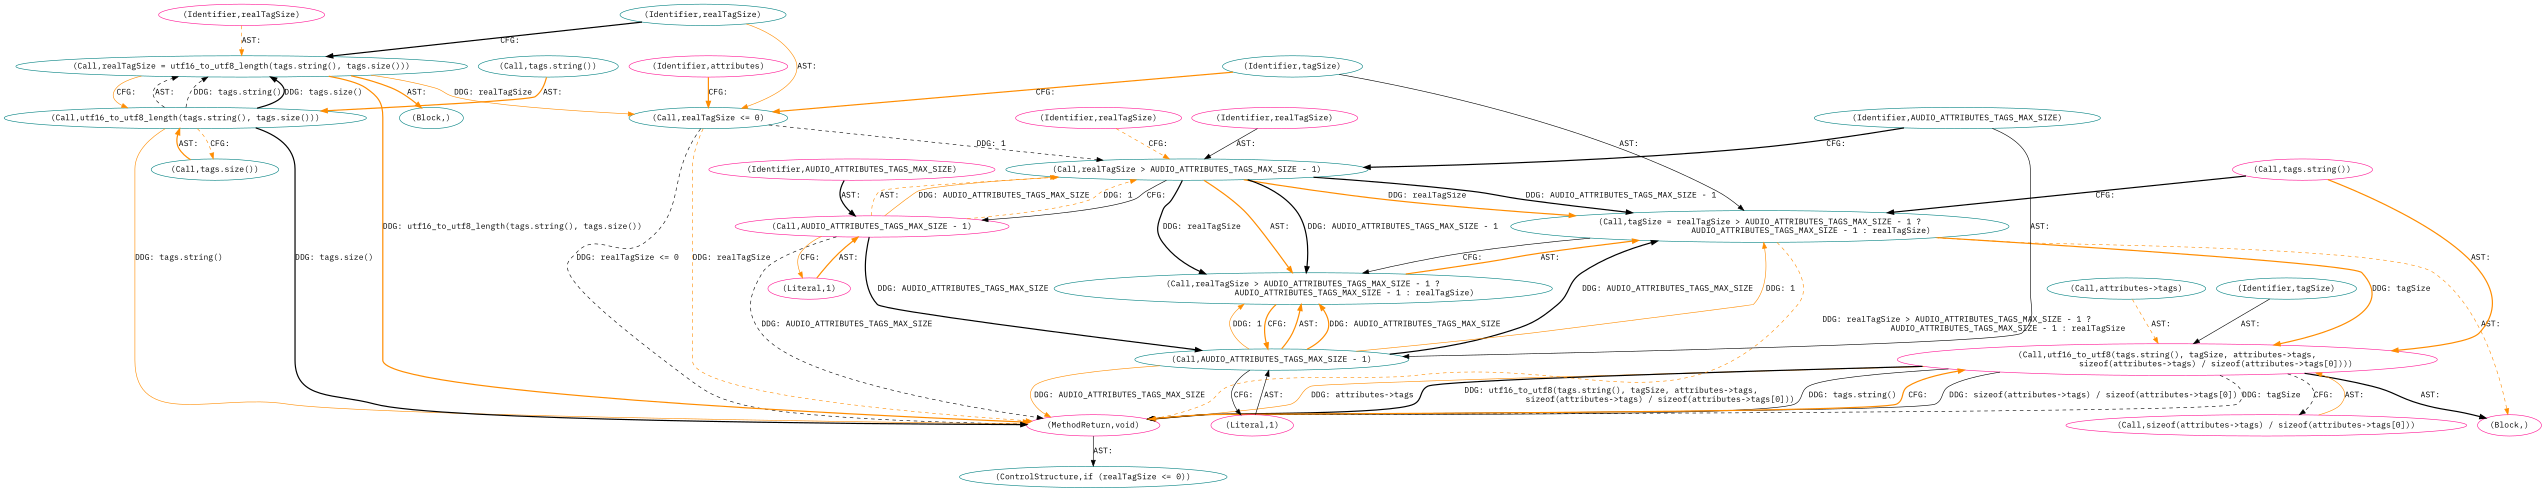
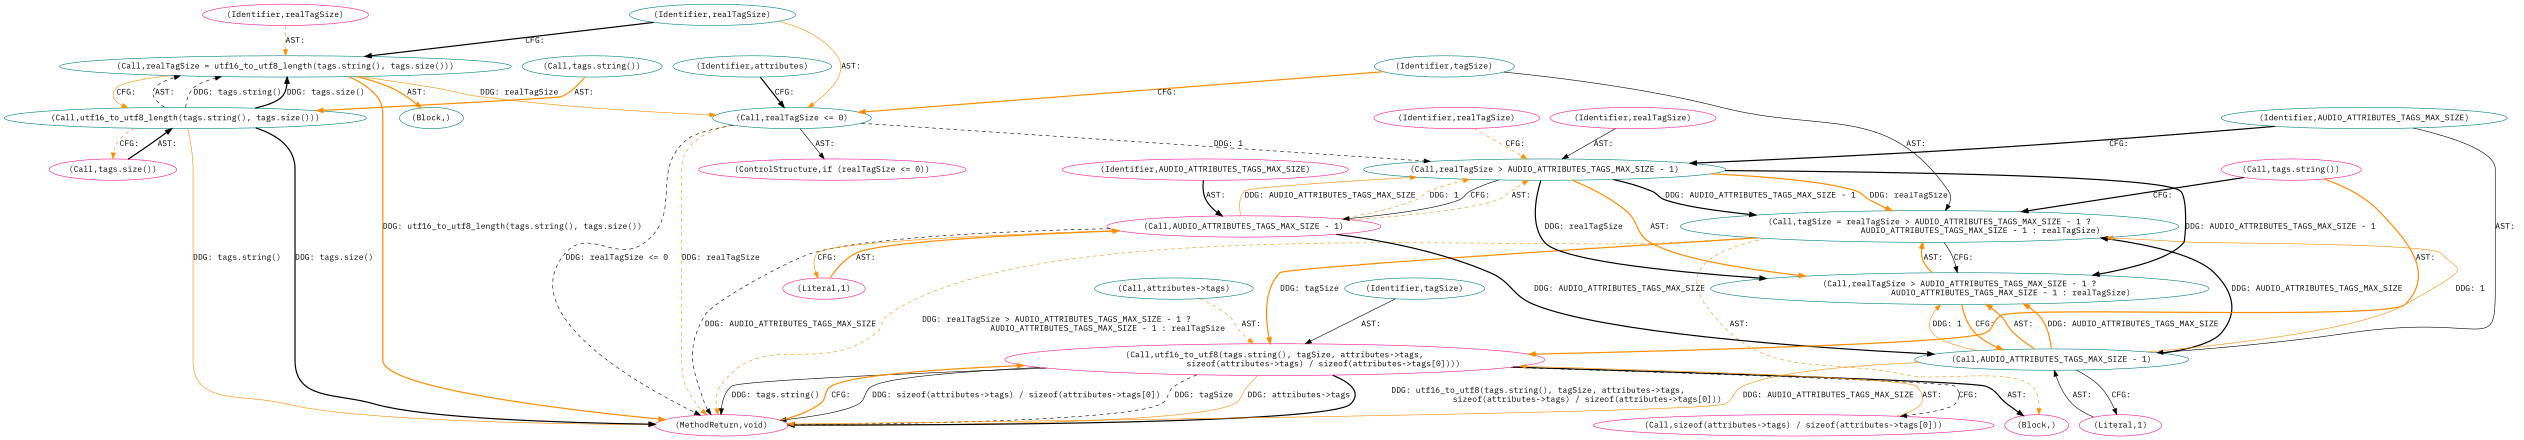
node "(Identifier,attributes)": color deeppink -> teal
edge "(Identifier,attributes)" -> "(Call,realTagSize <= 0)": color darkorange -> black
edge "(Call,tags.size())" -> "(Call,utf16_to_utf8_length(tags.string(), tags.size()))": color darkorange -> black
node "(Call,tags.size())": color teal -> deeppink
edge "(MethodReturn,void)" -> "(ControlStructure,if (realTagSize <= 0))": now "(Call,realTagSize <= 0)" -> "(ControlStructure,if (realTagSize <= 0))"
node "(ControlStructure,if (realTagSize <= 0))": color teal -> deeppink
